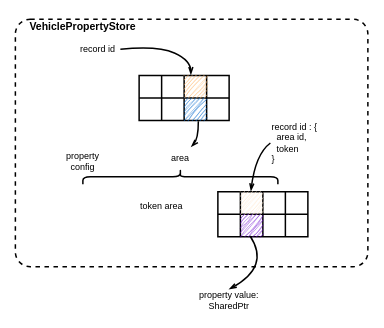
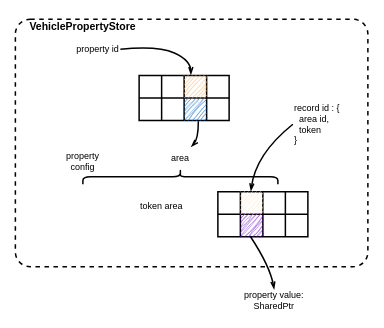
node "record id": label "record id" -> "property id"
node "record id : { area id, token }": moved (297, 143) -> (319, 124)
node "property value: SharedPtr": moved (229, 300) -> (274, 300)
